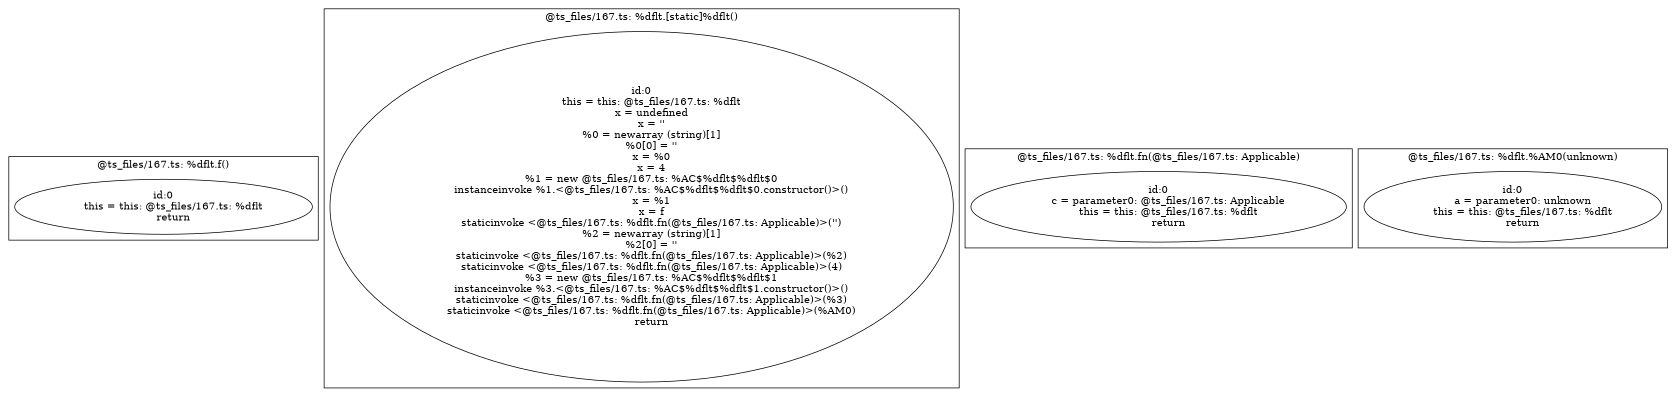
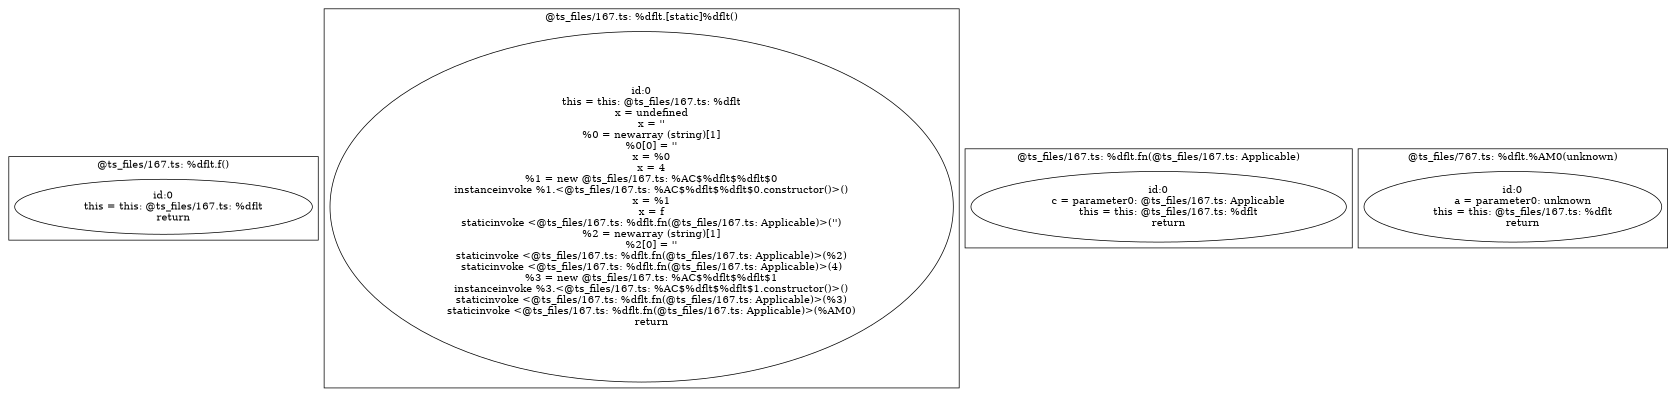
cluster "@ts_files/167.ts: %dflt.%AM0(unknown)": label "@ts_files/167.ts: %dflt.%AM0(unknown)" -> "@ts_files/767.ts: %dflt.%AM0(unknown)"
